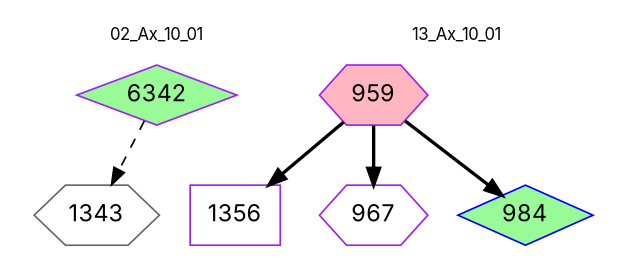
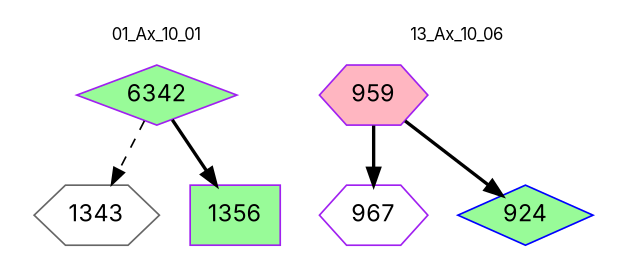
cluster "02_Ax_10_01": label "02_Ax_10_01" -> "01_Ax_10_01"
cluster "13_Ax_10_01": label "13_Ax_10_01" -> "13_Ax_10_06"
edge "959" -> "1356": now "6342" -> "1356"
node "1356": fillcolor white -> palegreen
node "984": label "984" -> "924"
